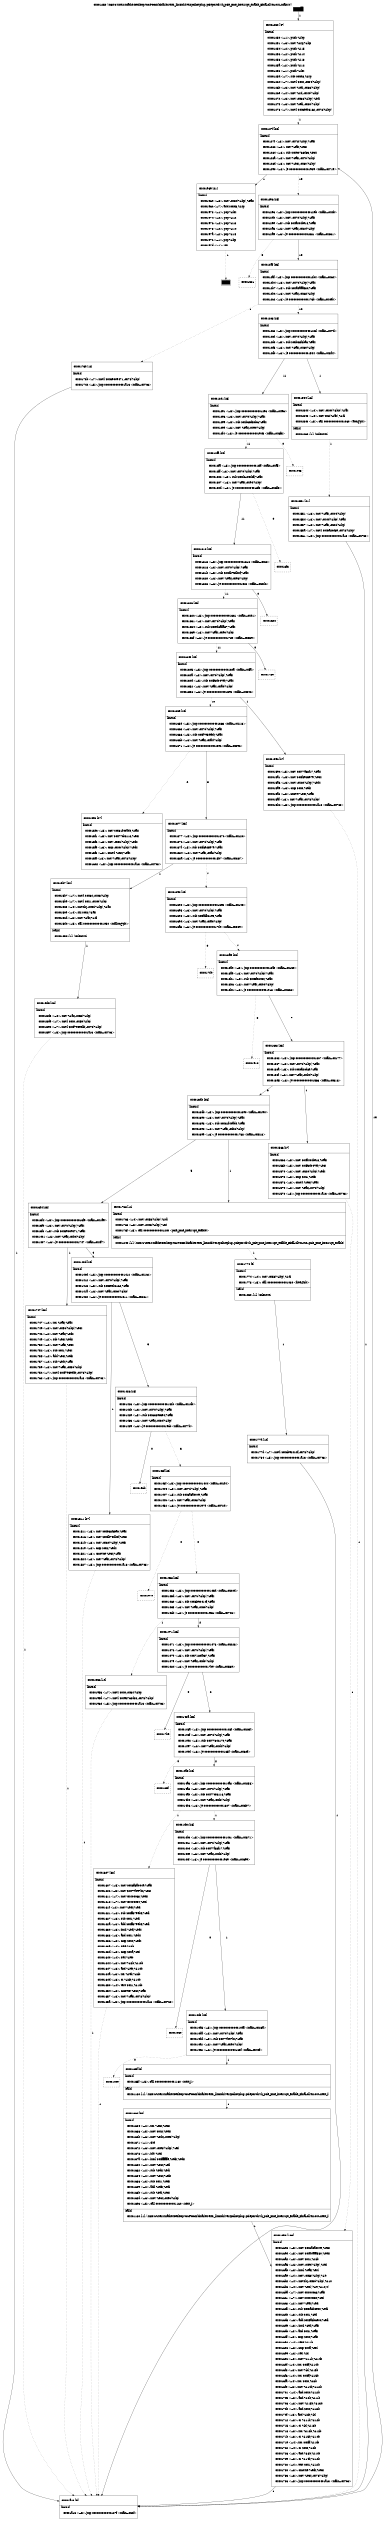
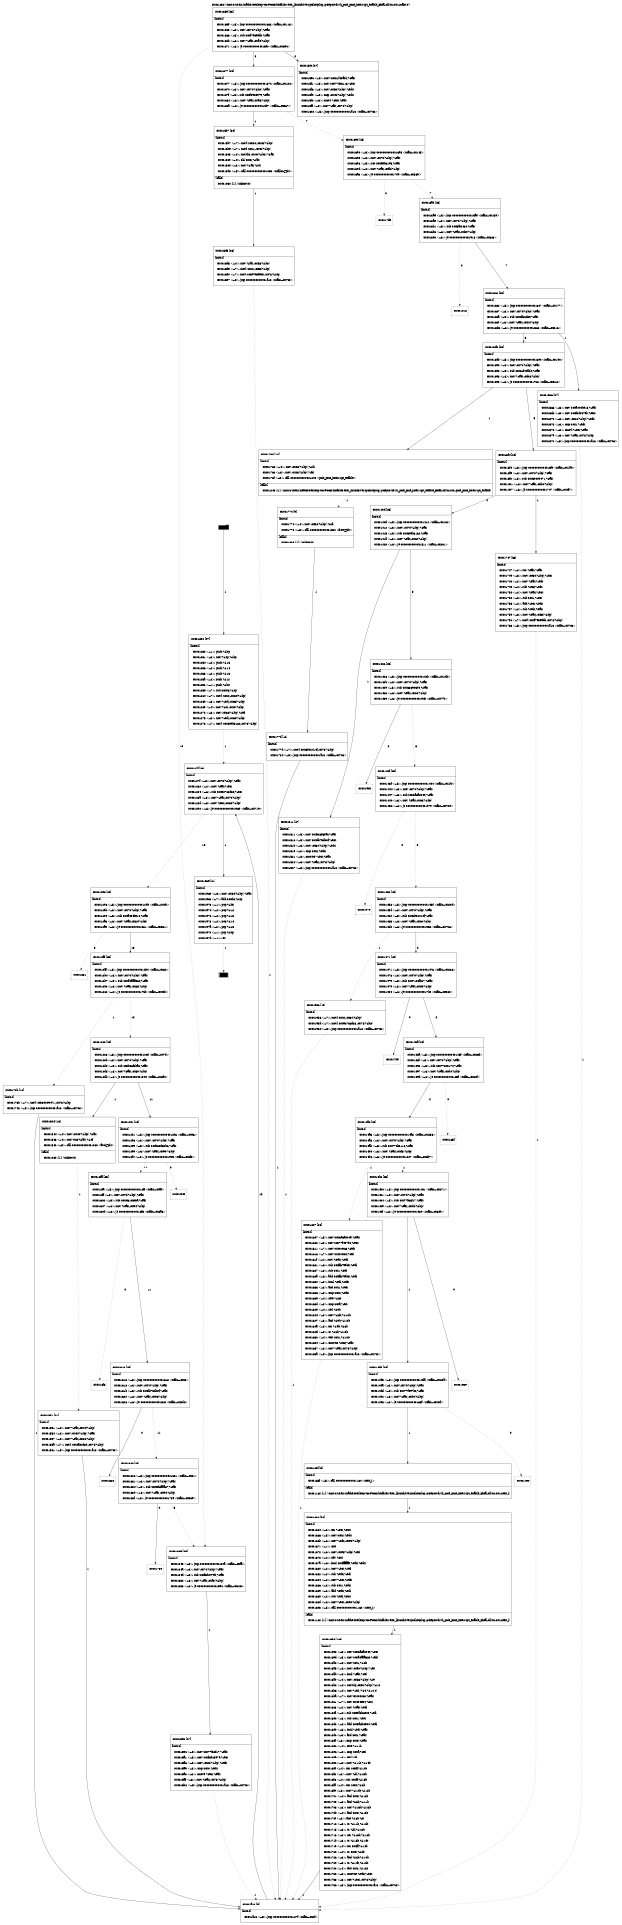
edge "0x40132c [25]" -> "0x401345 [25]": label " 11" -> " 5"
edge "0x401345 [25]" -> "0x40135e [25]": reversed
edge "0x40135e [25]" -> "0x4015ec [27]": style dotted -> solid
edge "0x401566 [27]" -> "0x401698 [163]": now "0x401566 [27]" -> "0x401a13 [5]"
